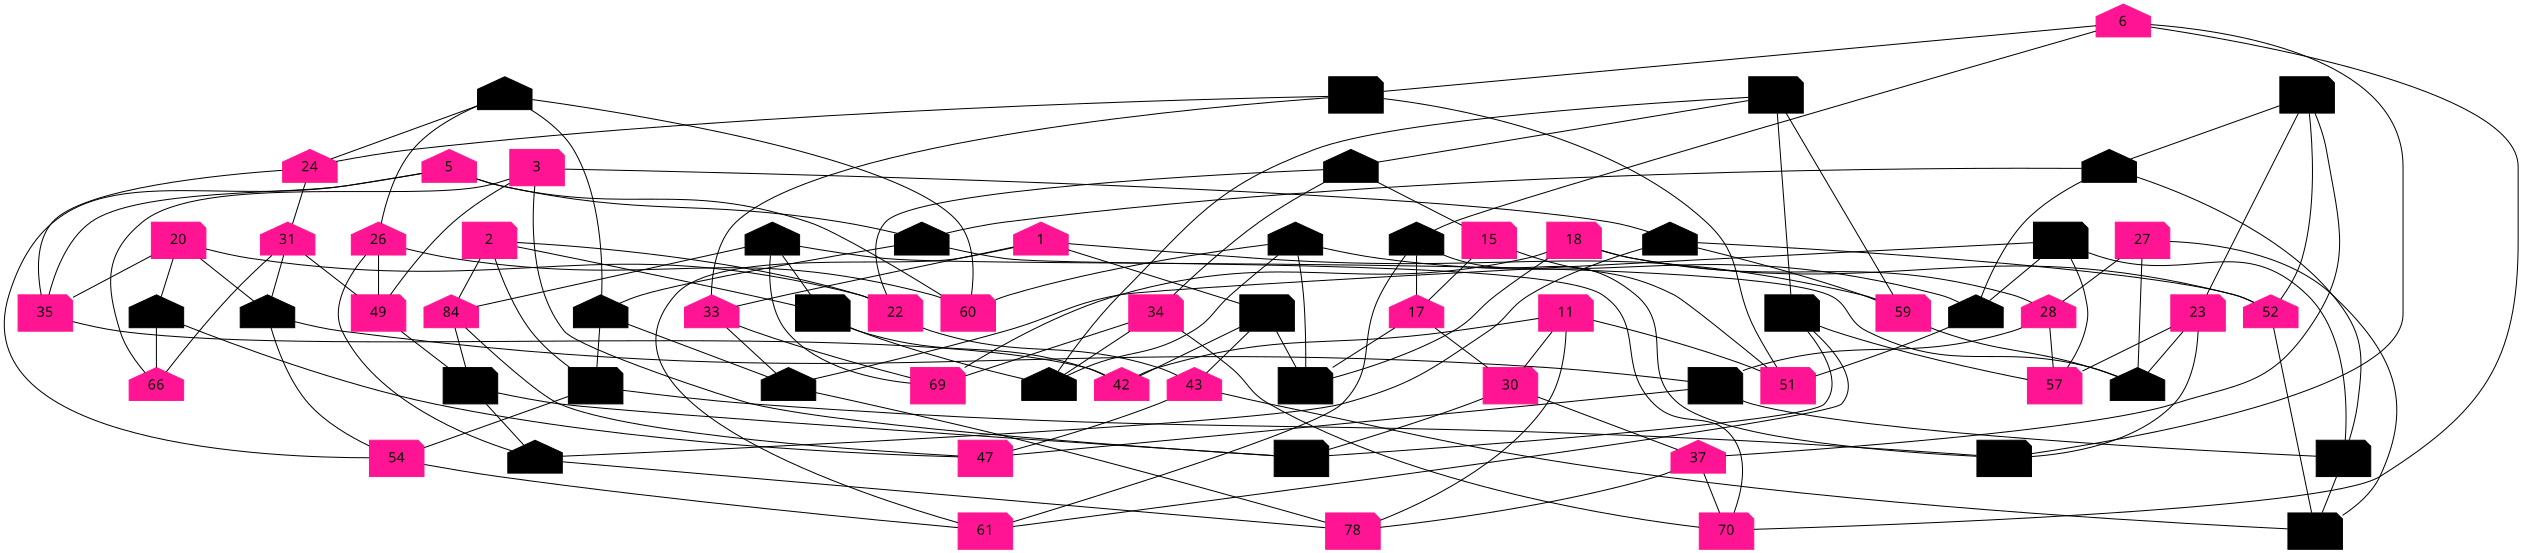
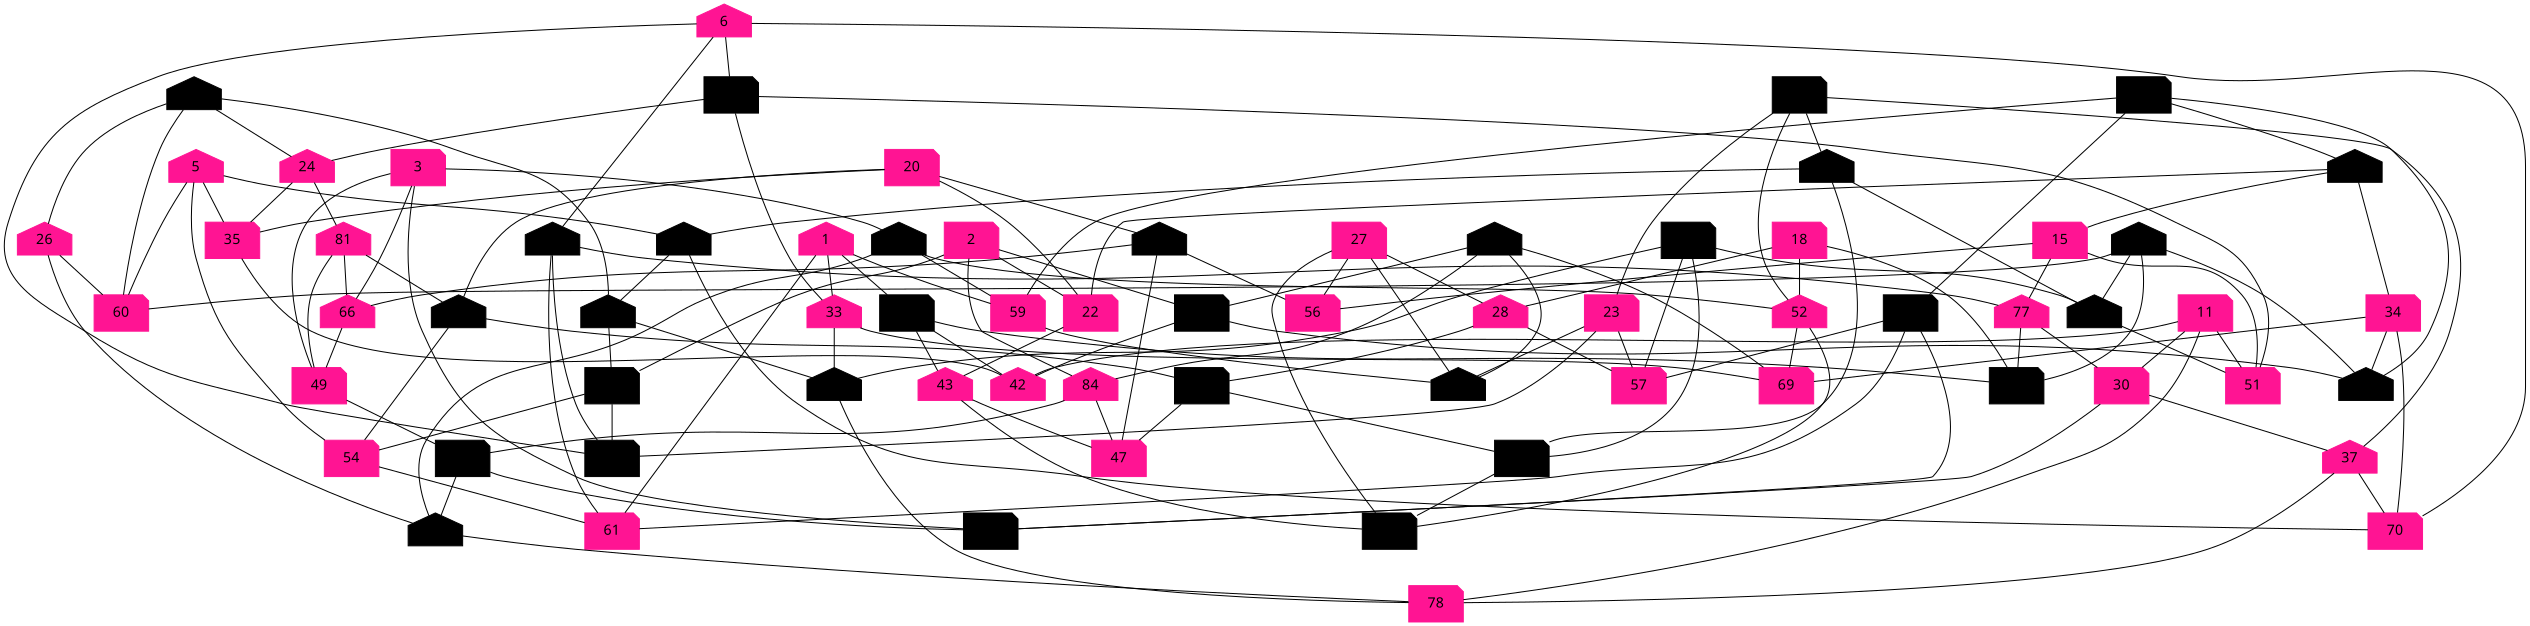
node "31": label "31" -> "81"
edge "18" -- "69": now "52" -- "69"
edge "26" -- "49": now "66" -- "49"
node "56": added
node "17": label "17" -> "77"
